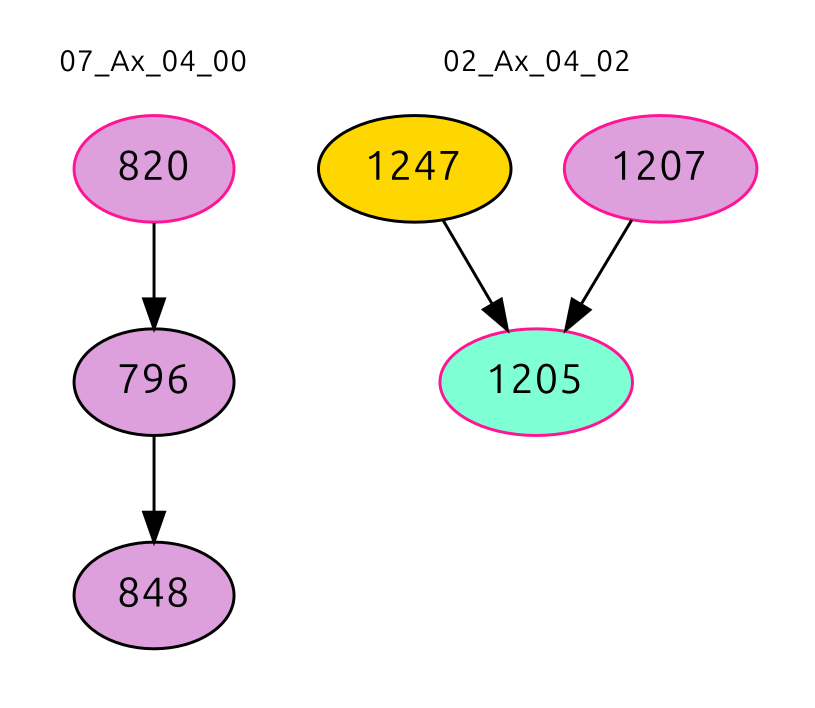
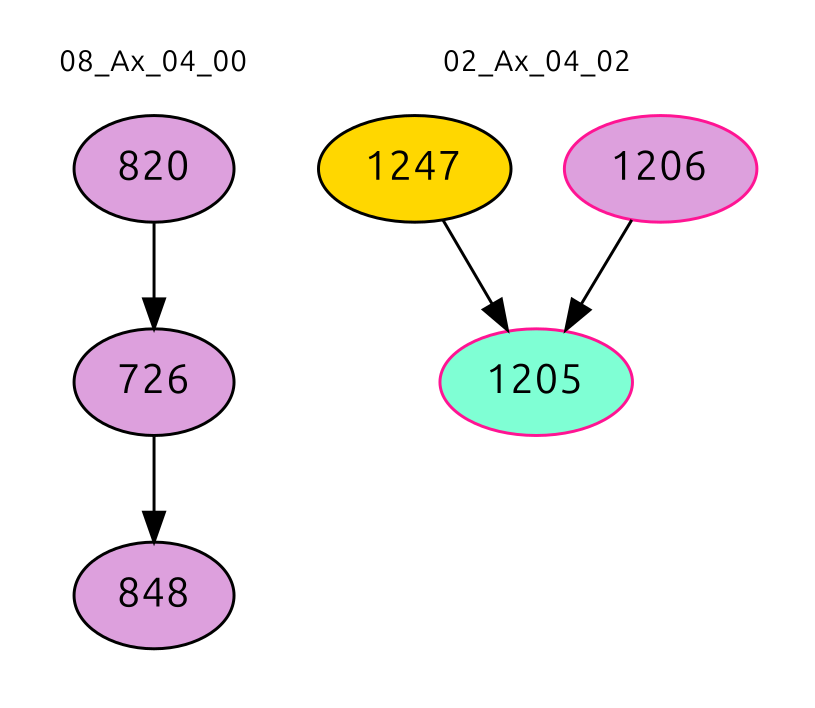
cluster "07_Ax_04_00": label "07_Ax_04_00" -> "08_Ax_04_00"
node "820": color deeppink -> black
node "1207": label "1207" -> "1206"
node "796": label "796" -> "726"
